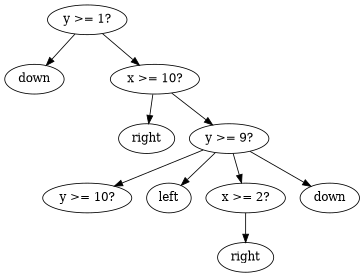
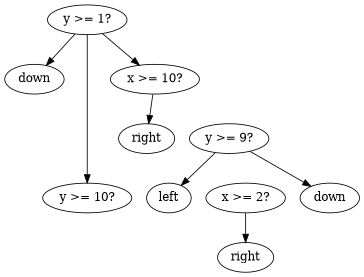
edge "x >= 10?" -> "y >= 9?": removed
edge "y >= 9?" -> "x >= 2?": removed
edge "y >= 9?" -> "y >= 10?": now "y >= 1?" -> "y >= 10?"
